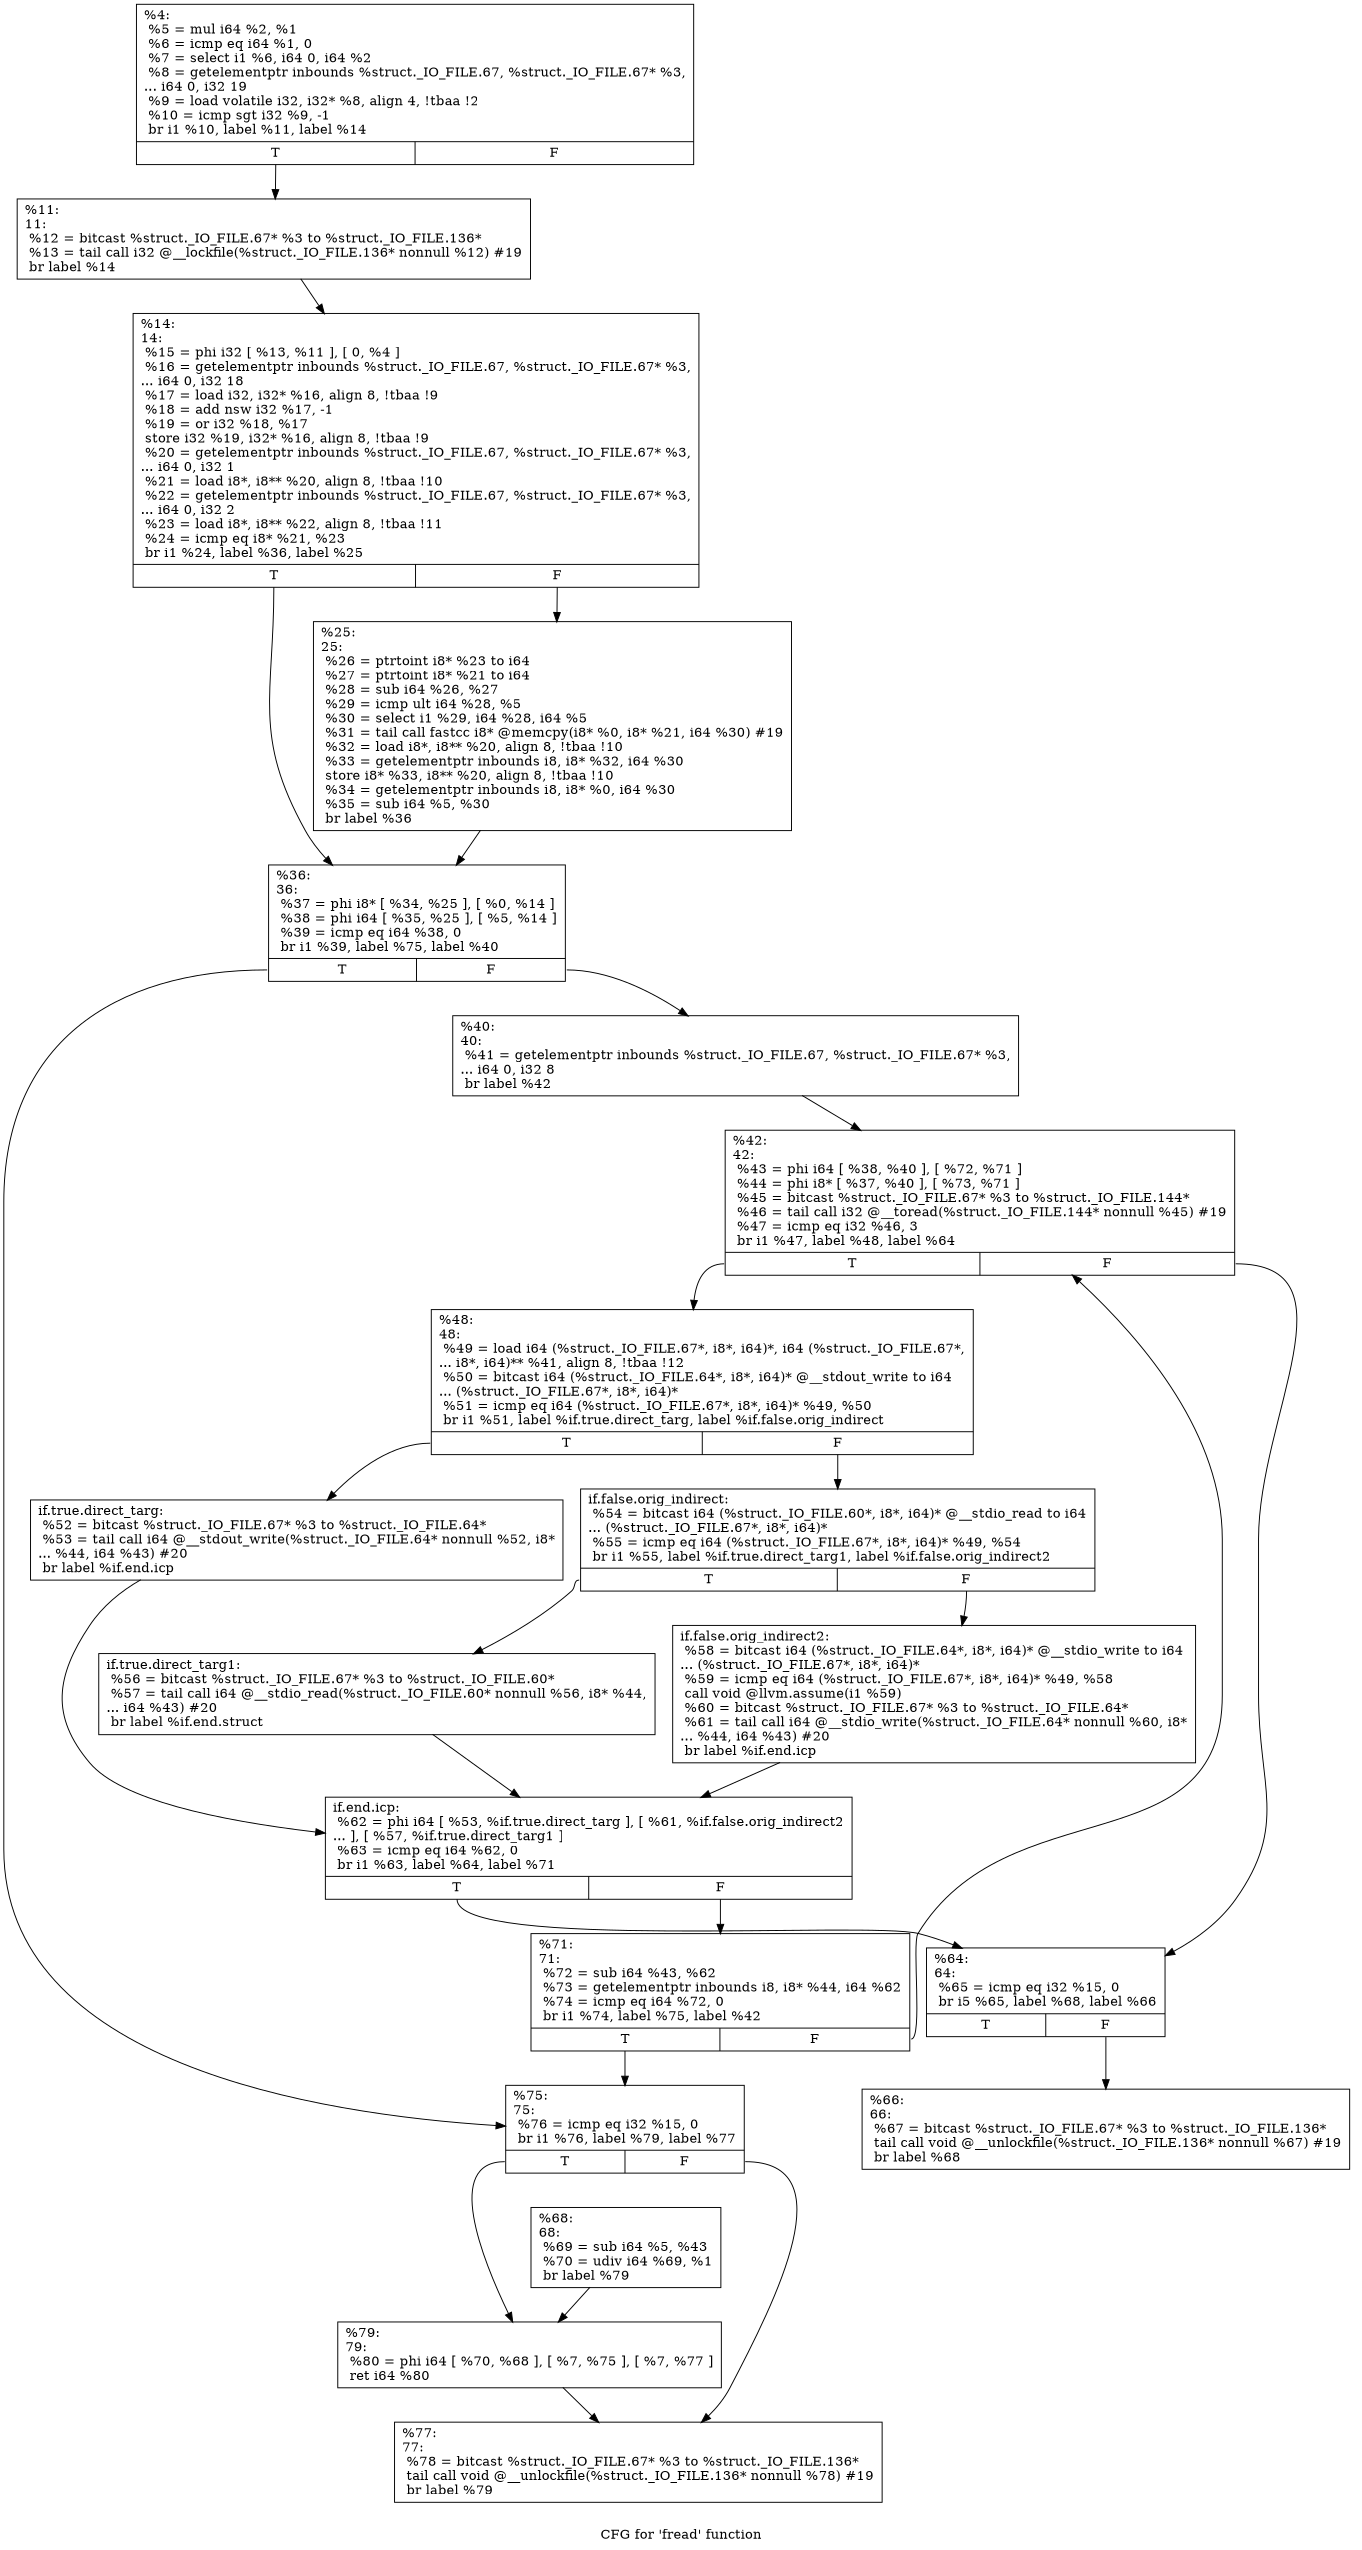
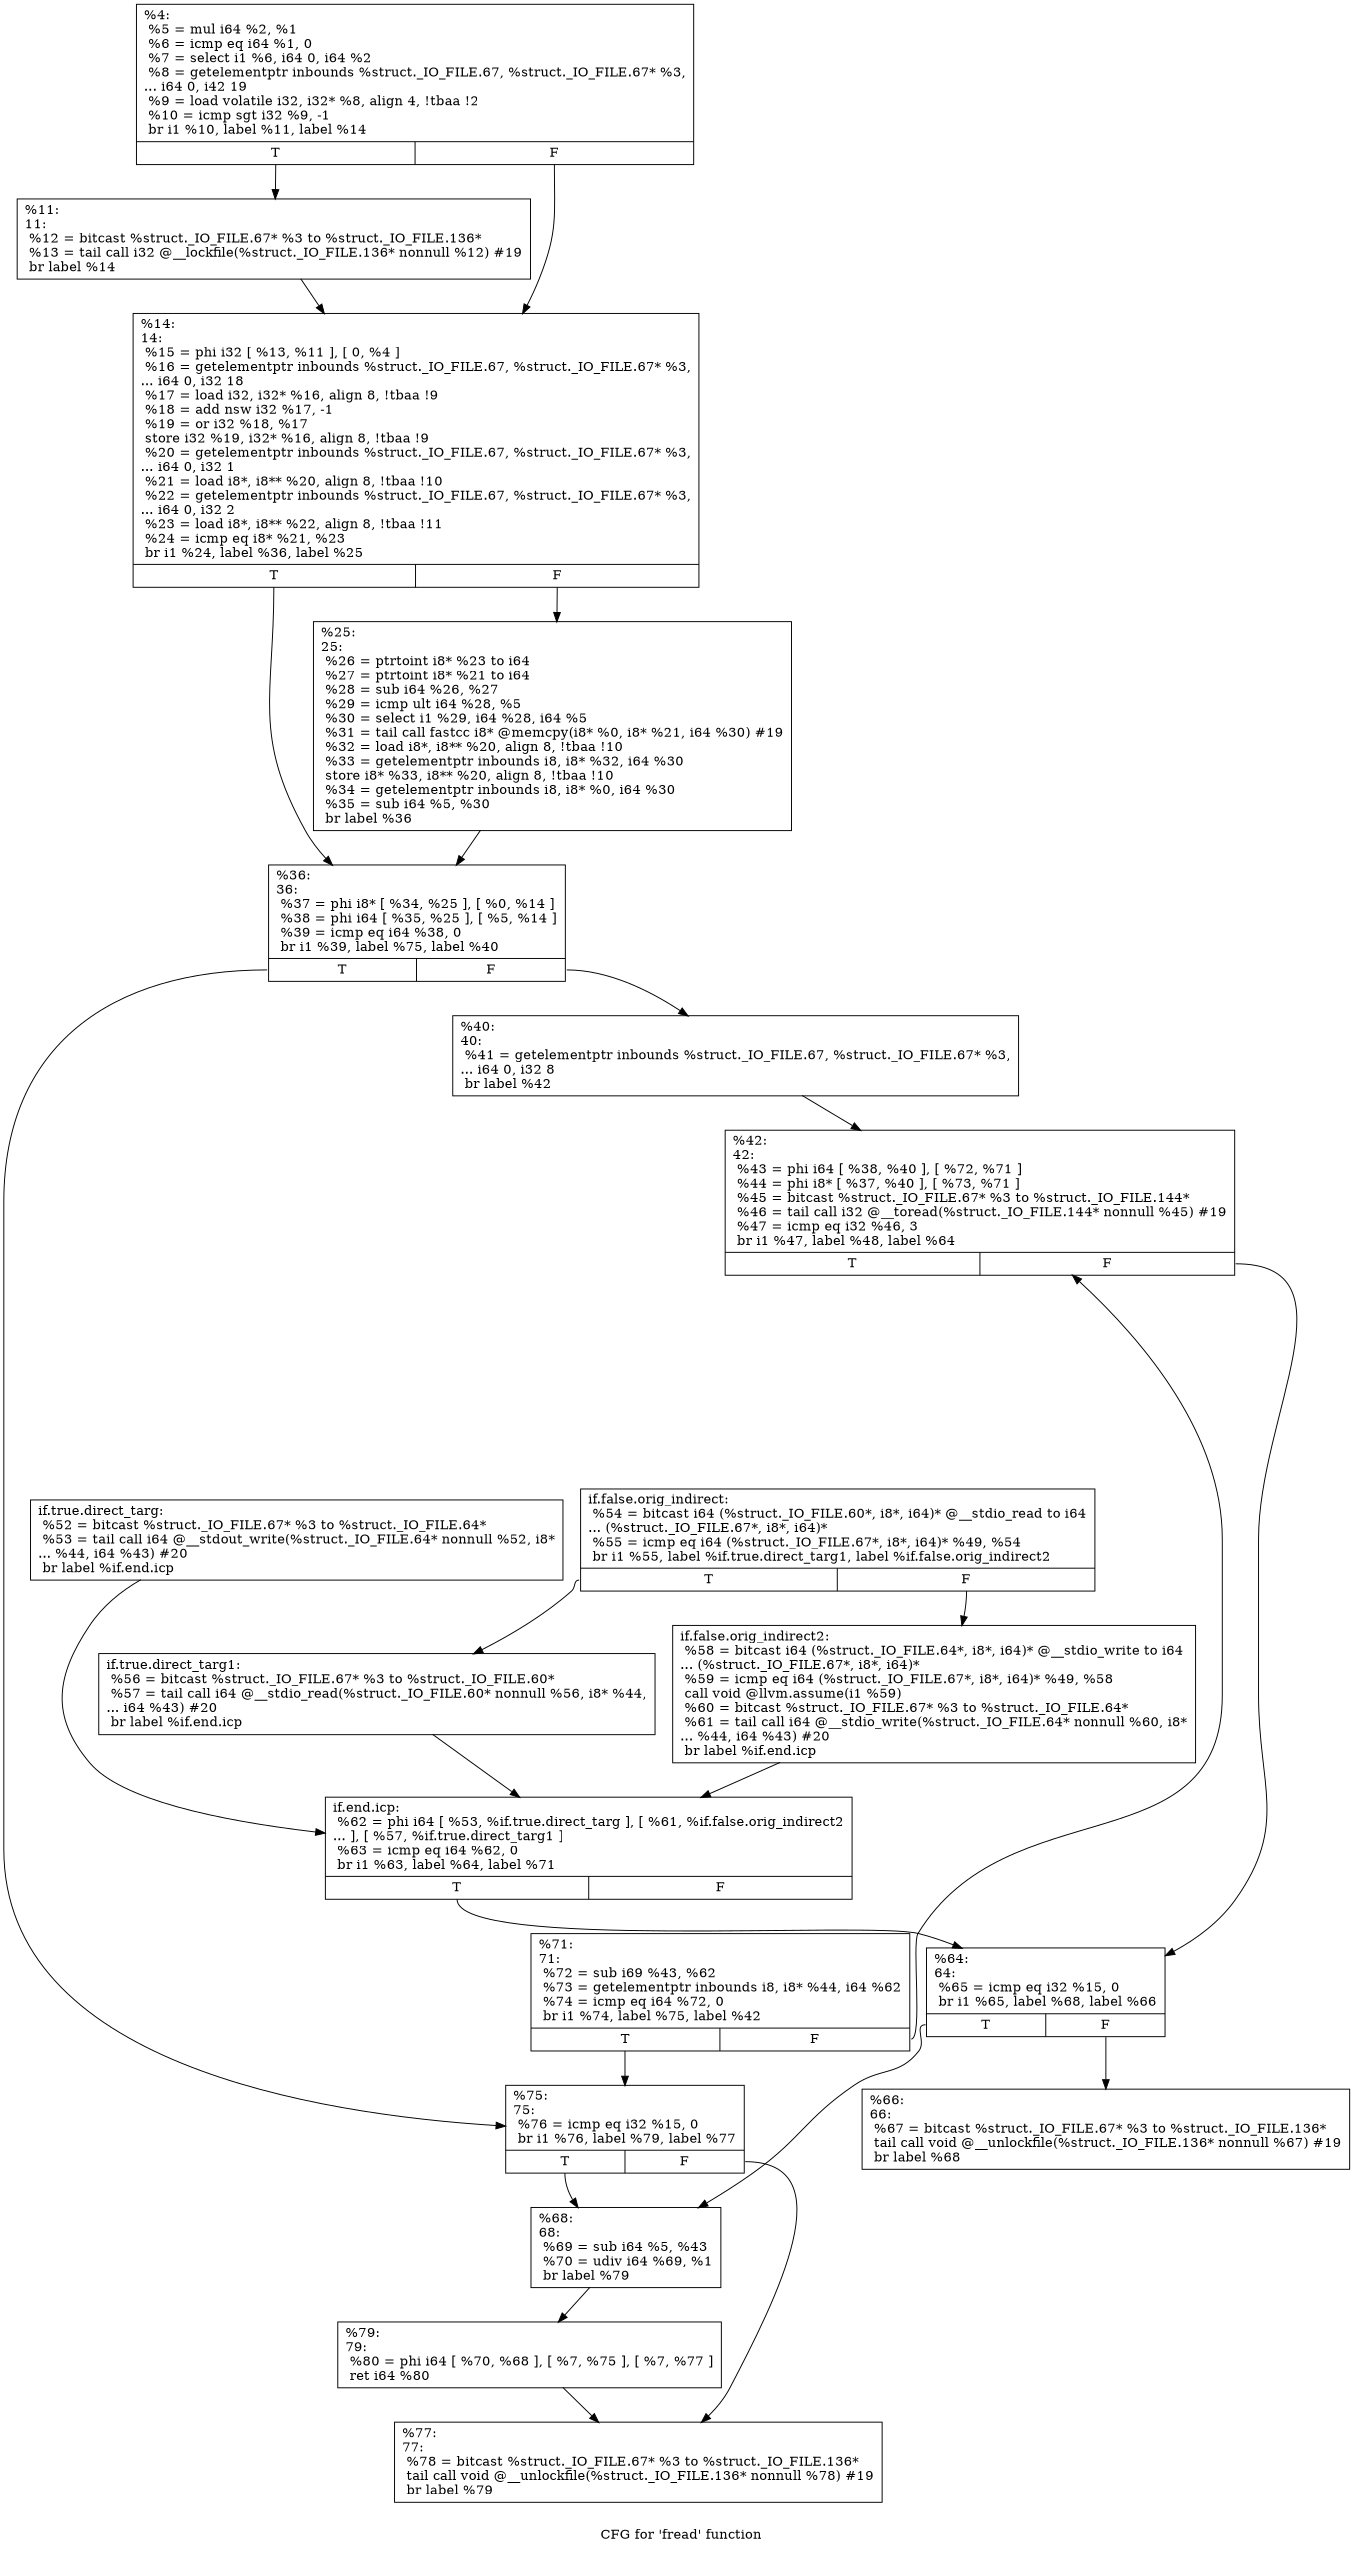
node "%4:": text "... i64 0, i32 19" -> "... i64 0, i42 19"
edge "%4:" -> "%14:": added
node "%48:": removed
node "if.true.direct_targ1:": text "br label %if.end.struct" -> "br label %if.end.icp"
edge "if.end.icp:" -> "%71:": removed
node "%71:": text "%72 = sub i64 %43, %62" -> "%72 = sub i69 %43, %62"
node "%64:": text "br i5 %65, label %68, label %66" -> "br i1 %65, label %68, label %66"
edge "%64:" -> "%68:": added
edge "%75:" -> "%79:": now "%75:" -> "%68:"
